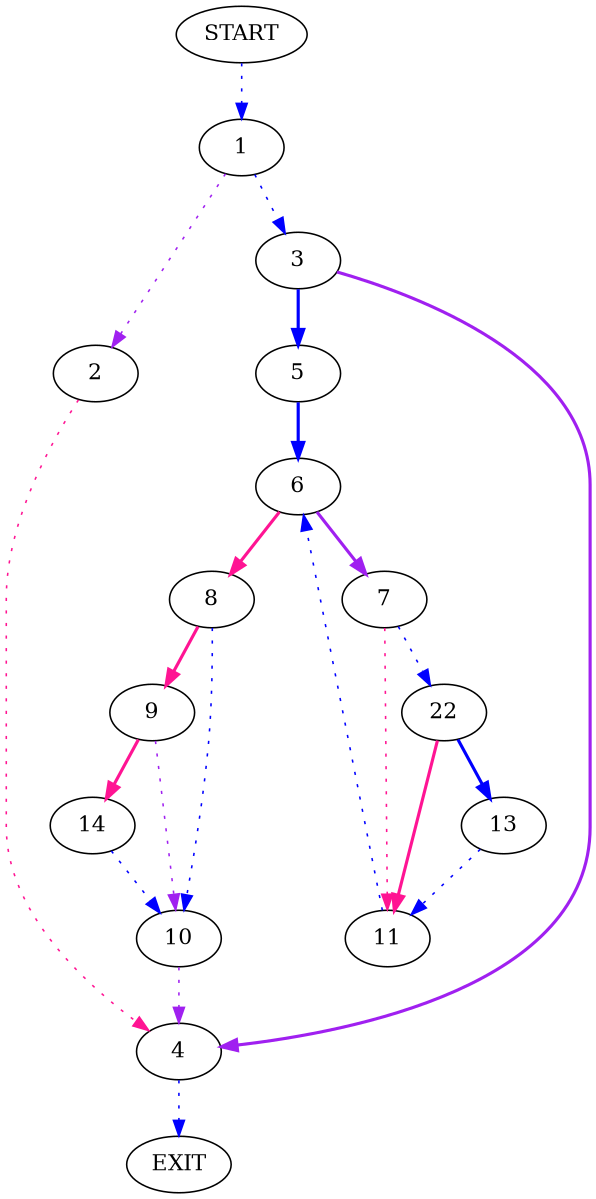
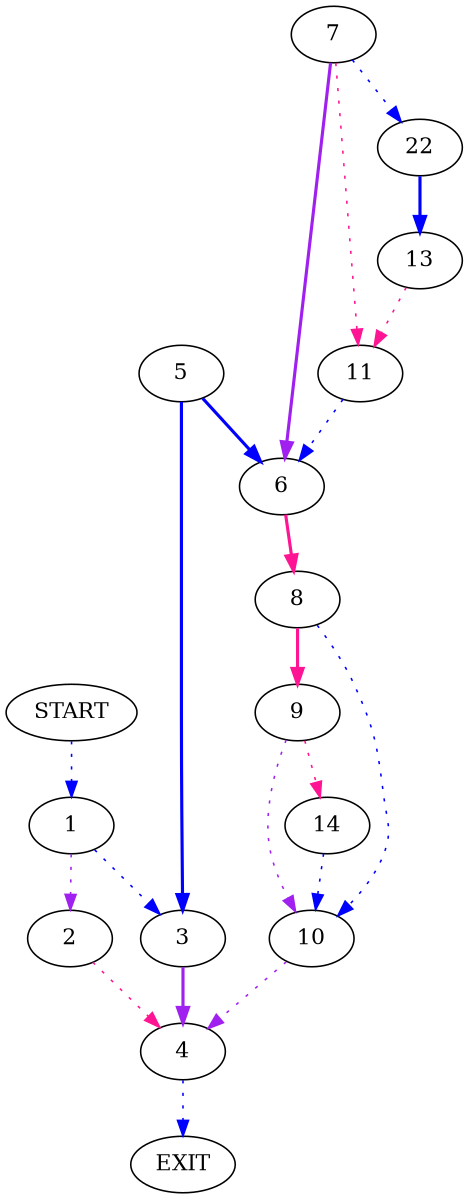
edge "3" -> "5": reversed
edge "6" -> "7": reversed
edge "9" -> "14": style bold -> dotted
edge "22" -> "11": removed
edge "13" -> "11": color blue -> deeppink
